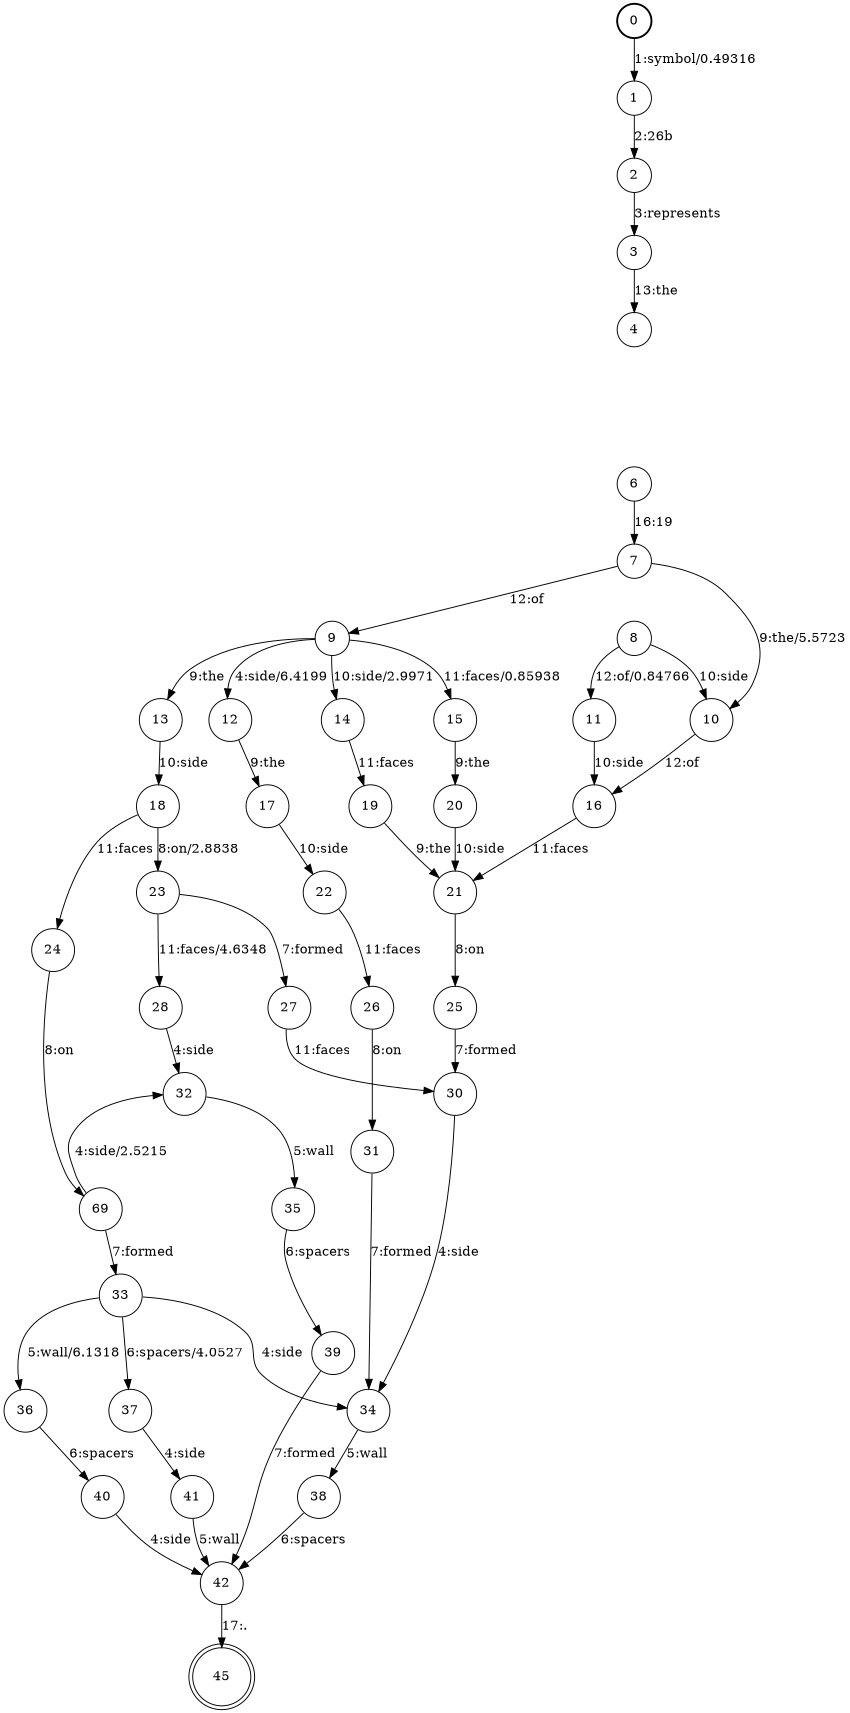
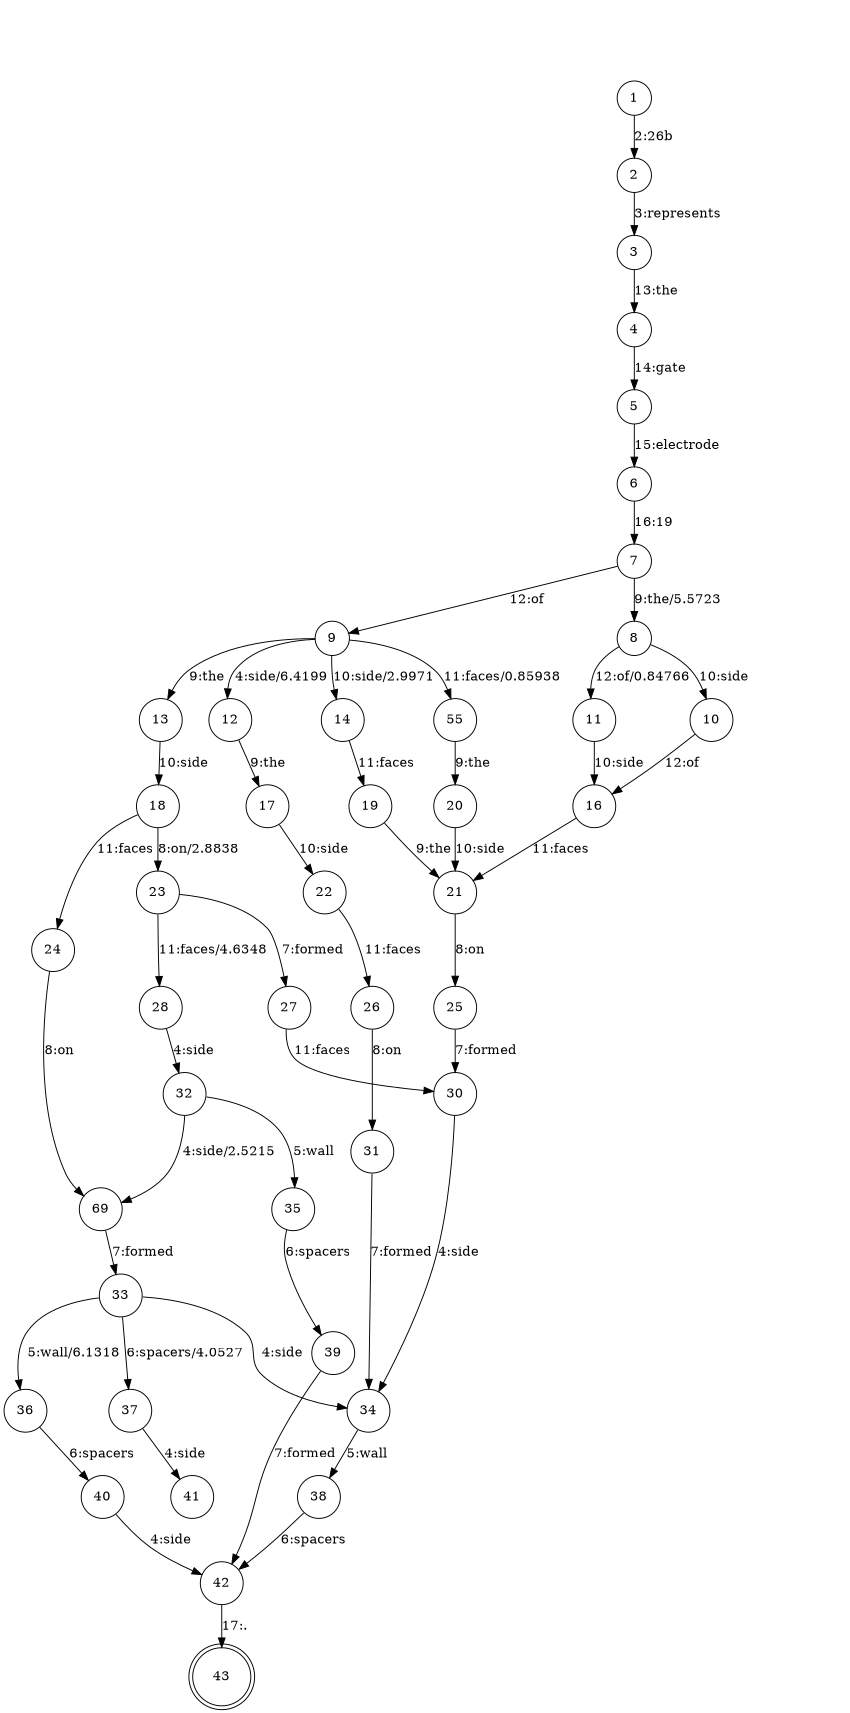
node "0": removed
node "5": added
edge "7" -> "10": now "7" -> "8"
node "15": label "15" -> "55"
edge "69" -> "32": reversed
edge "41" -> "42": removed, label "5:wall"
node "45": label "45" -> "43"
